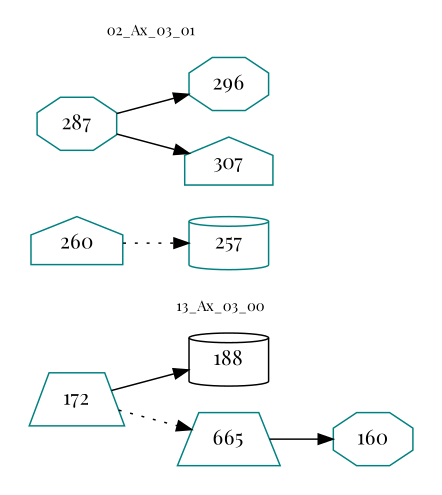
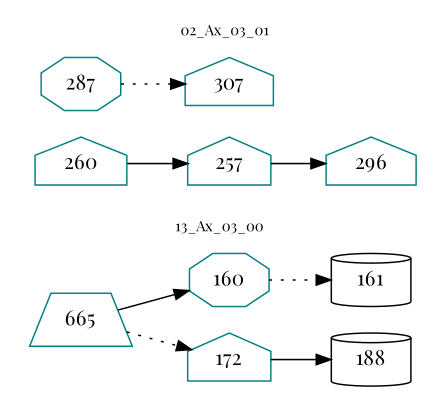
node "296": shape octagon -> house
edge "287" -> "296": now "257" -> "296"
edge "287" -> "307": style solid -> dotted
edge "260" -> "257": style dotted -> solid
node "257": shape cylinder -> house
node "161": added
node "172": shape trapezium -> house
edge "172" -> "665": reversed
